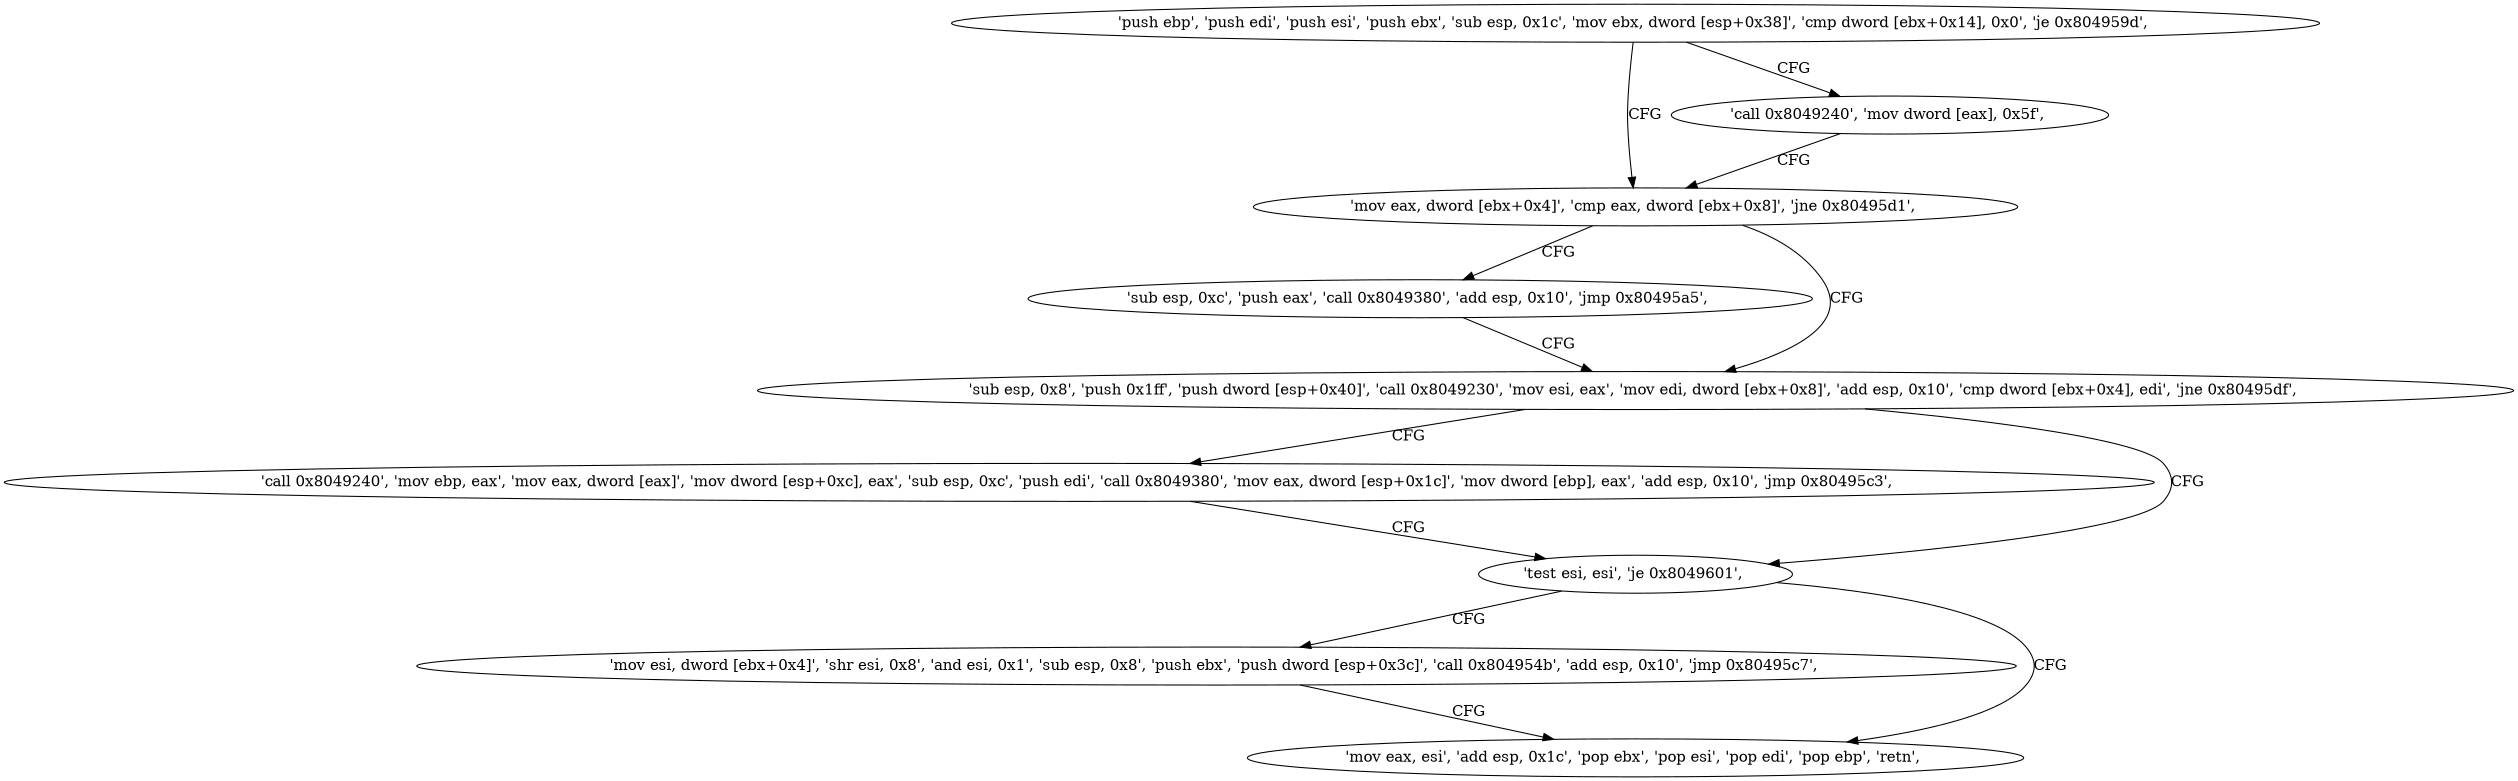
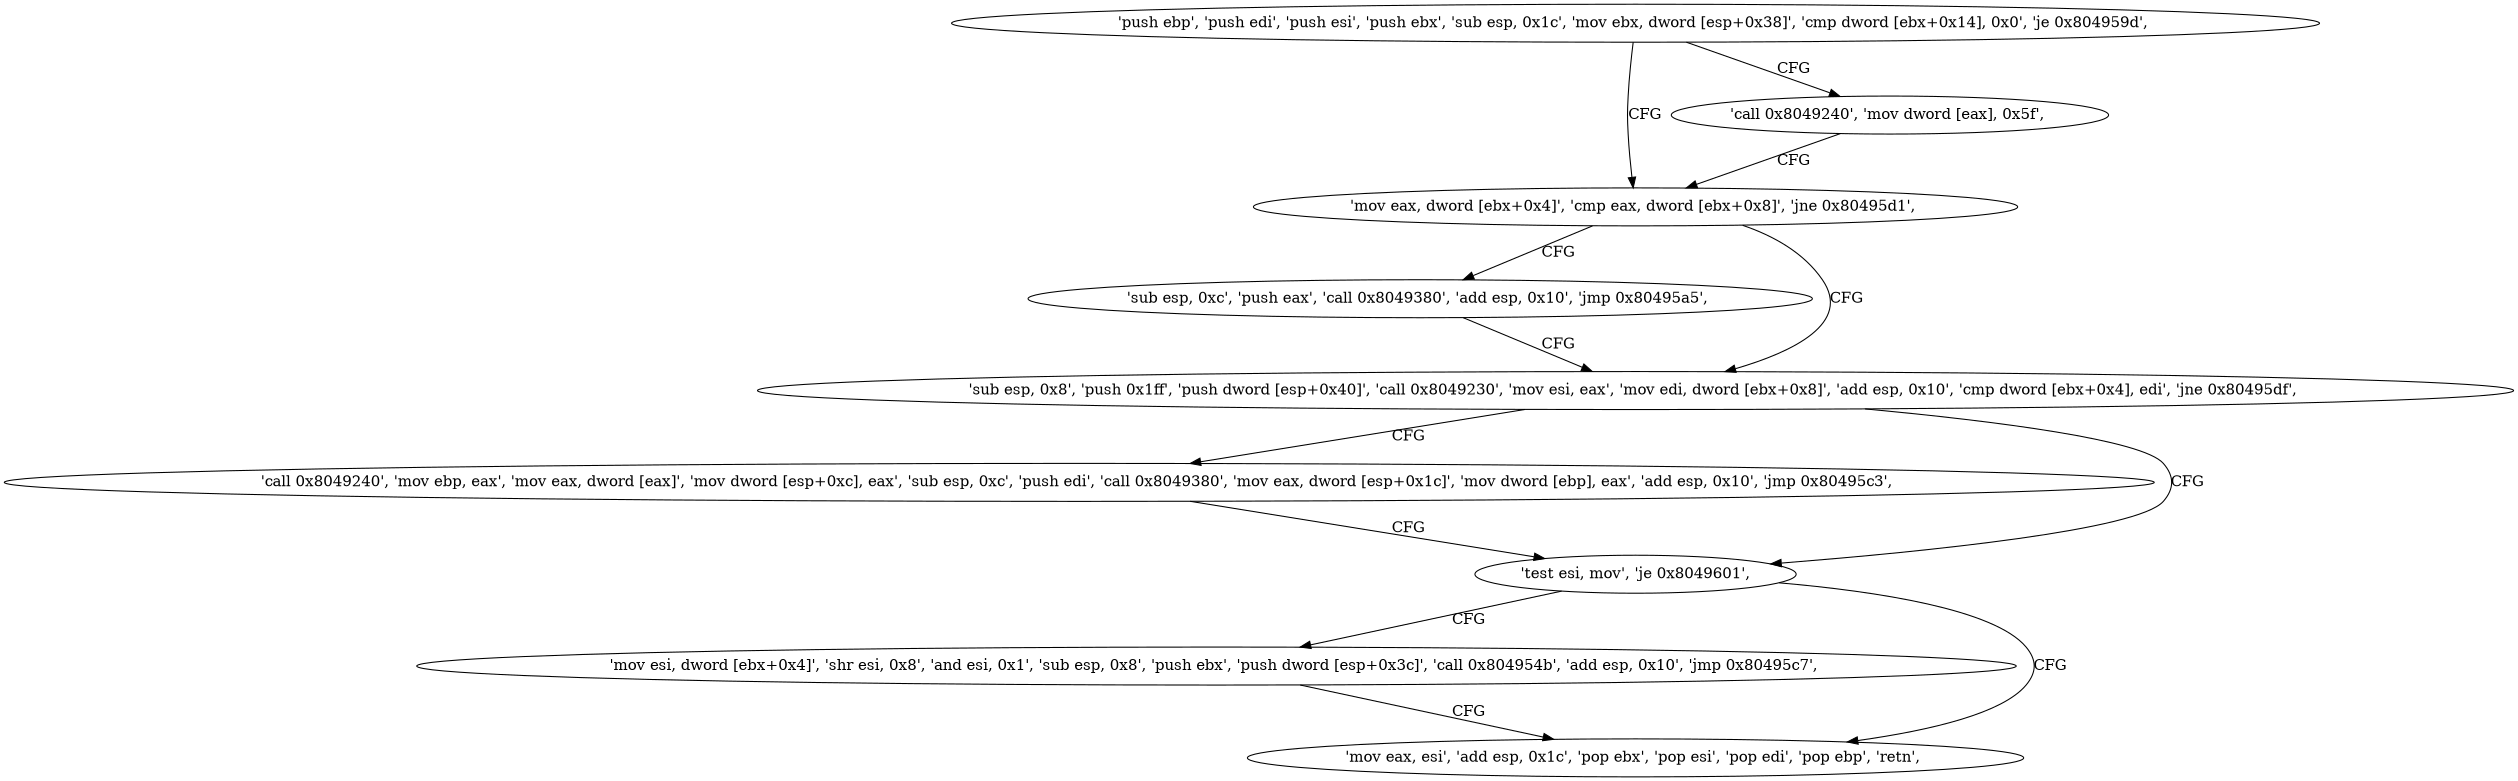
node "'test esi, esi', 'je 0x8049601',": label "'test esi, esi', 'je 0x8049601'," -> "'test esi, mov', 'je 0x8049601',"
